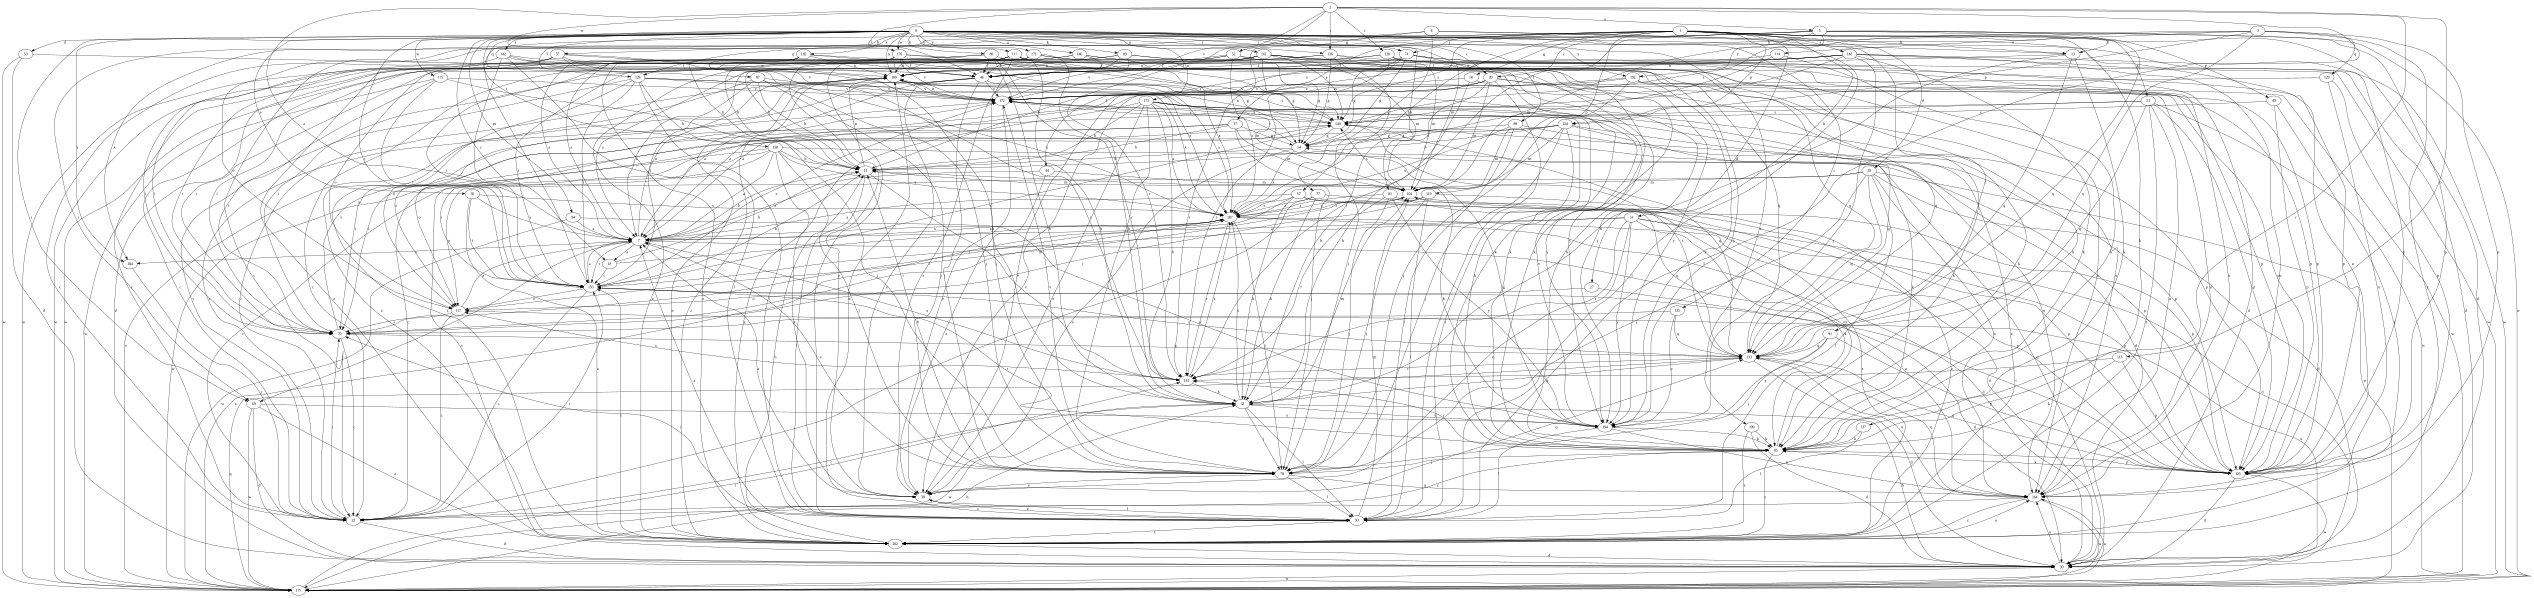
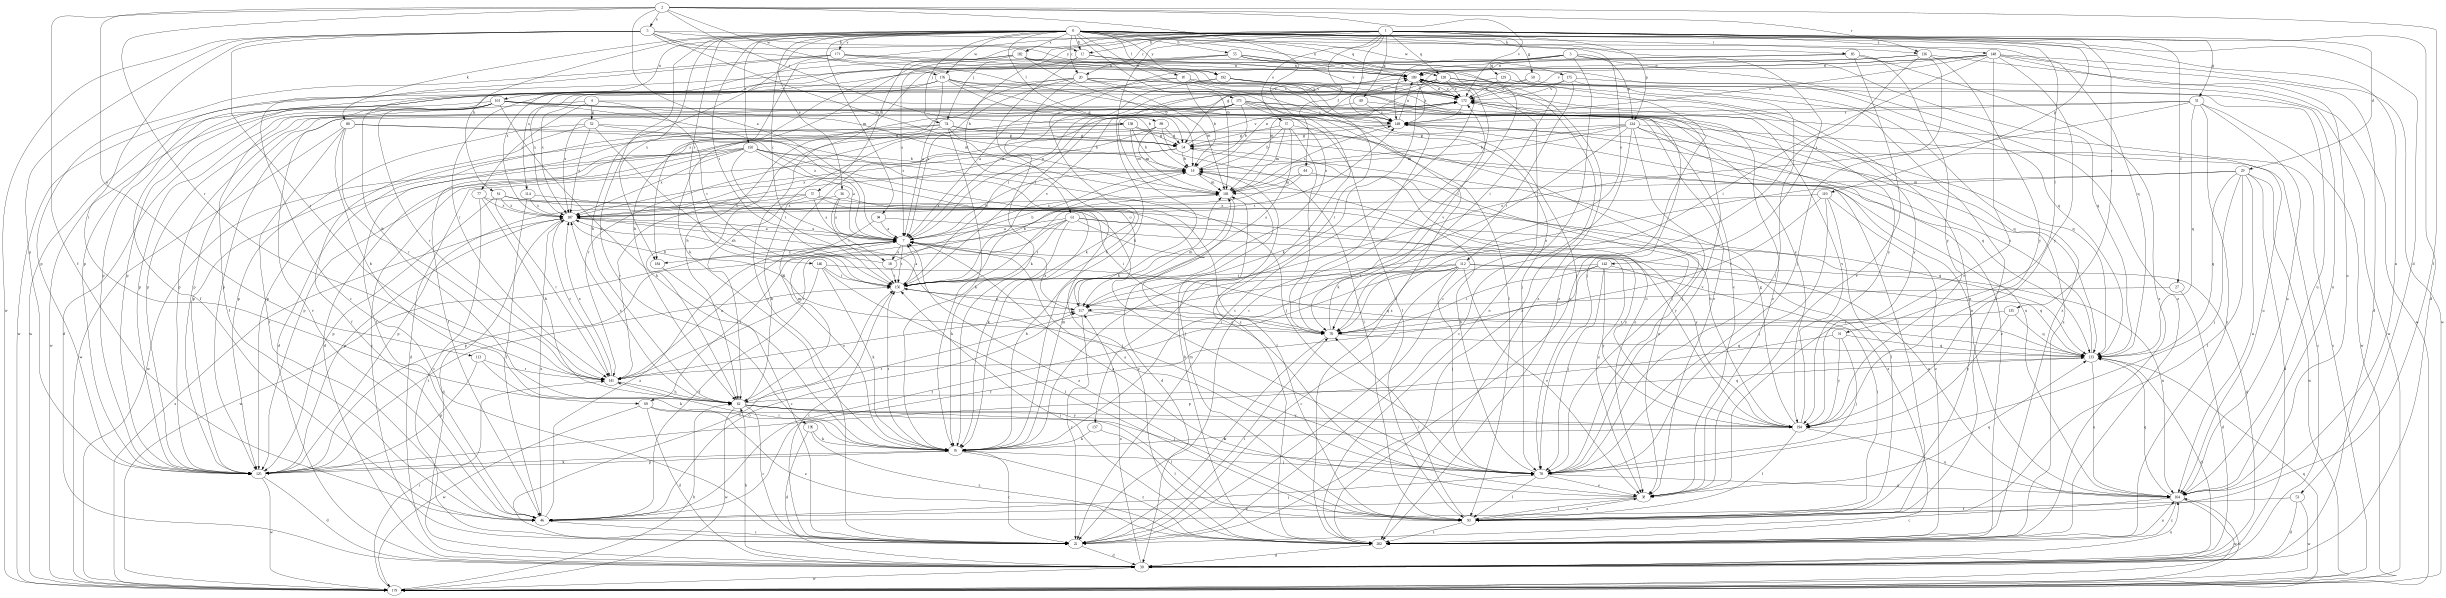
edge "0" -> "69": removed, label "i"
edge "83" -> "172": removed, label "v"
edge "112" -> "187": removed, label "x"
edge "128" -> "14": removed, label "b"
edge "89" -> "164": now "124" -> "164"
edge "46" -> "38": reversed
edge "125" -> "133": removed, label "q"
